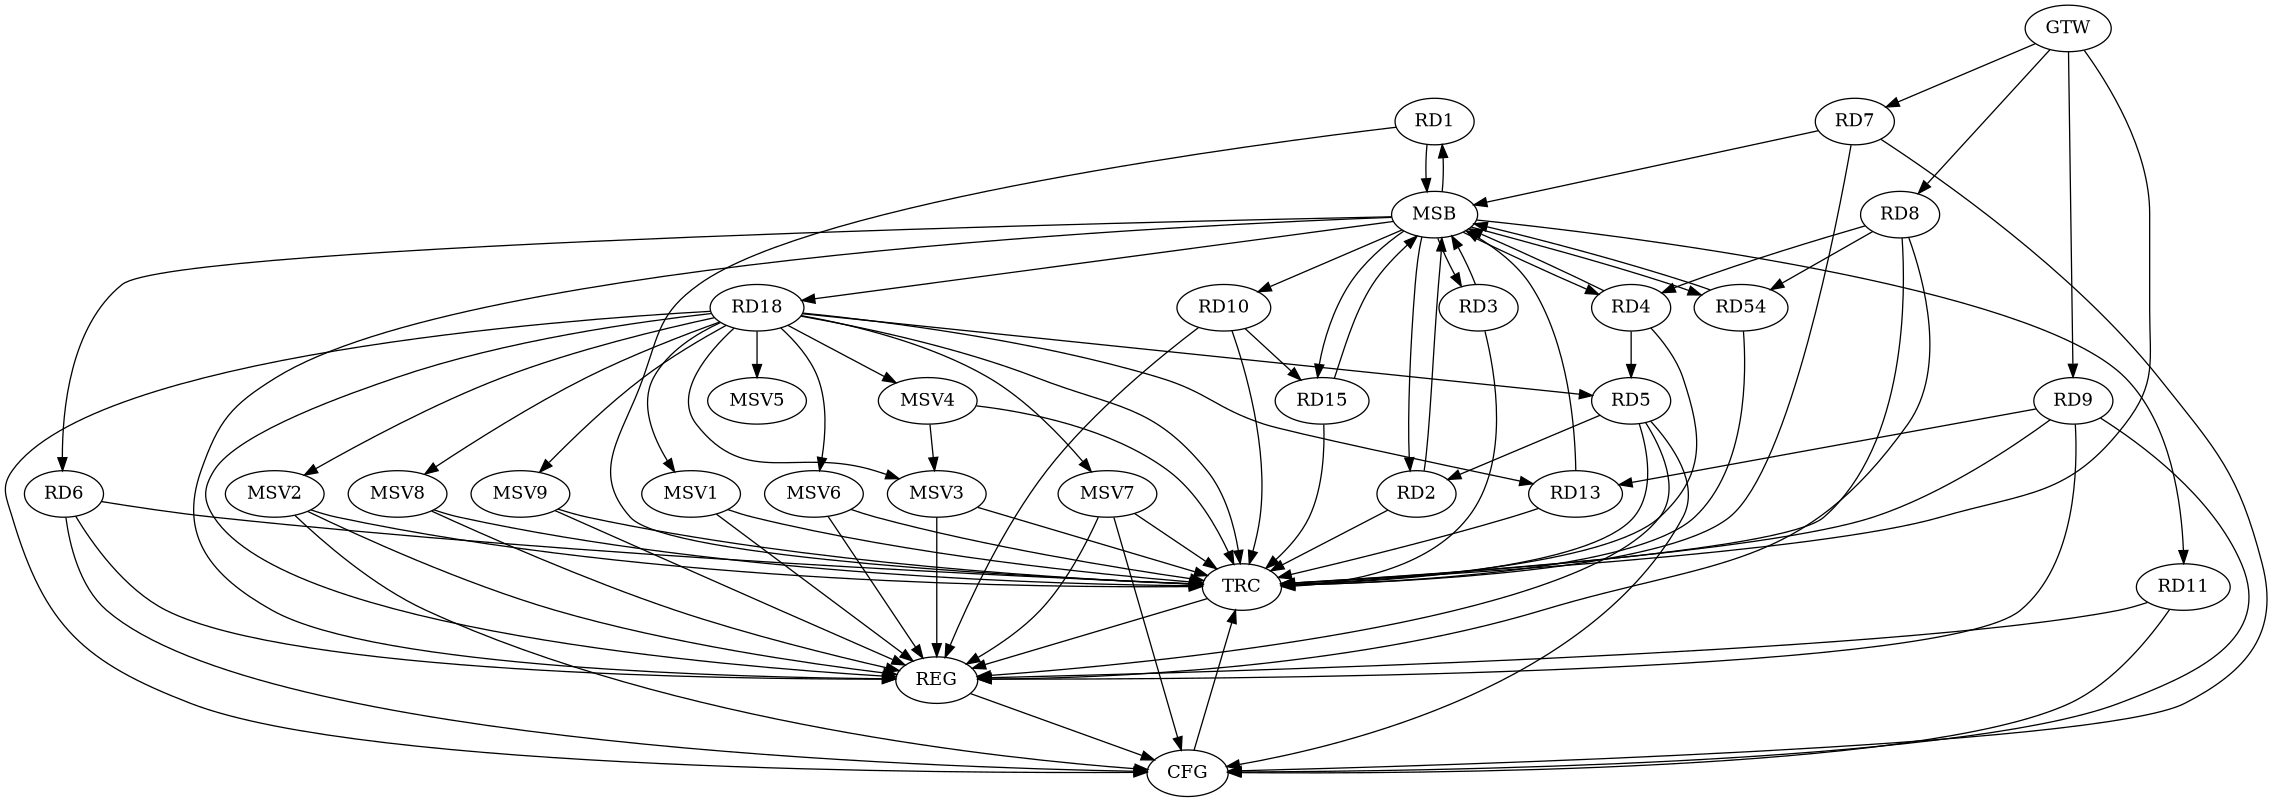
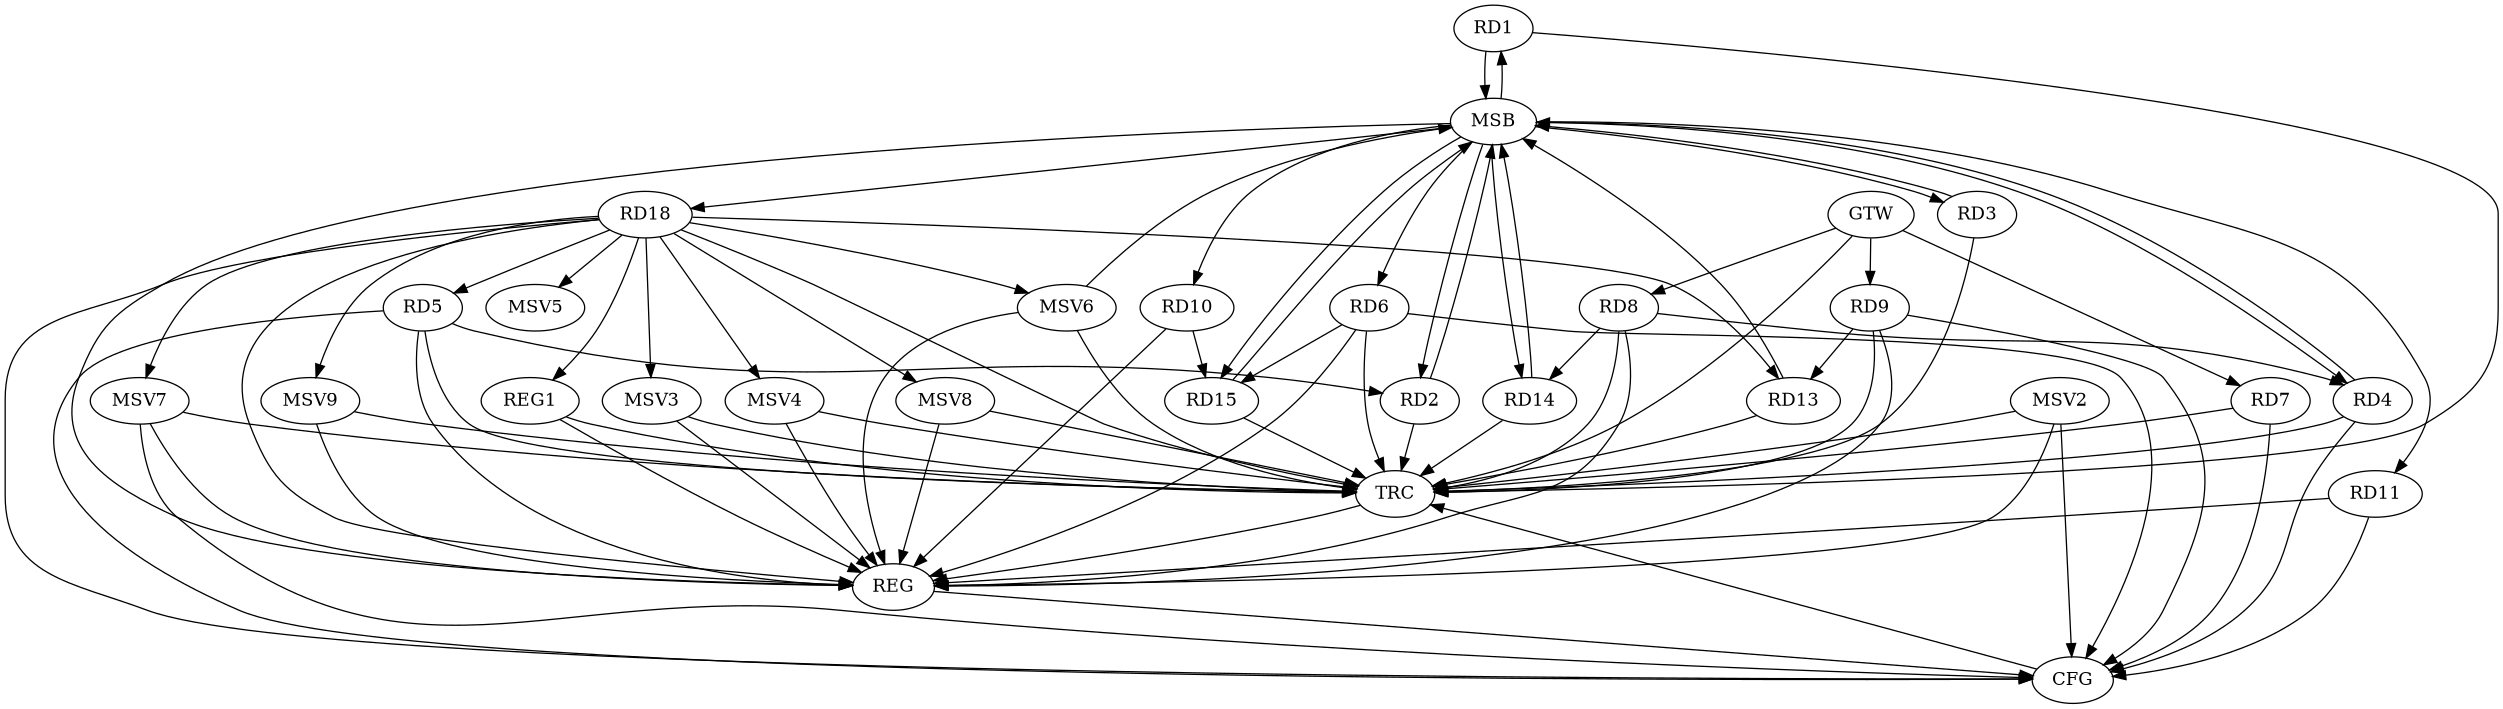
edge "RD7" -> "MSB": now "MSV6" -> "MSB"
node "RD54": label "RD54" -> "RD14"
edge "RD4" -> "RD5": now "RD4" -> "CFG"
edge "RD6" -> "RD15": added
edge "RD18" -> "MSV2": removed
edge "RD10" -> "TRC": removed
edge "MSV4" -> "MSV3": now "MSV4" -> "REG"
node "MSV1": label "MSV1" -> "REG1"
